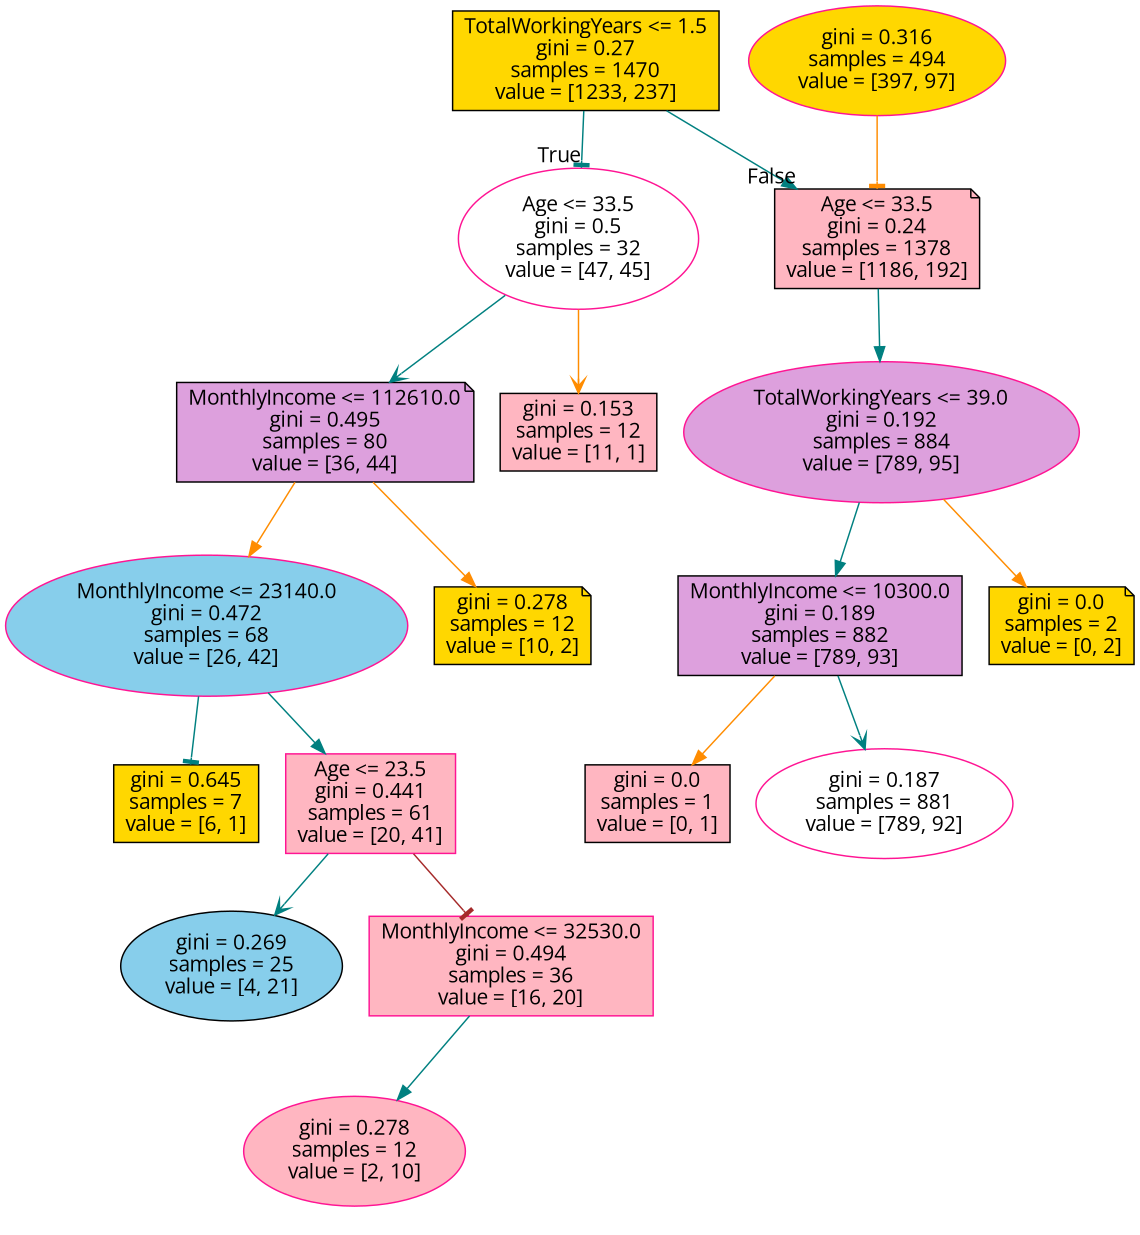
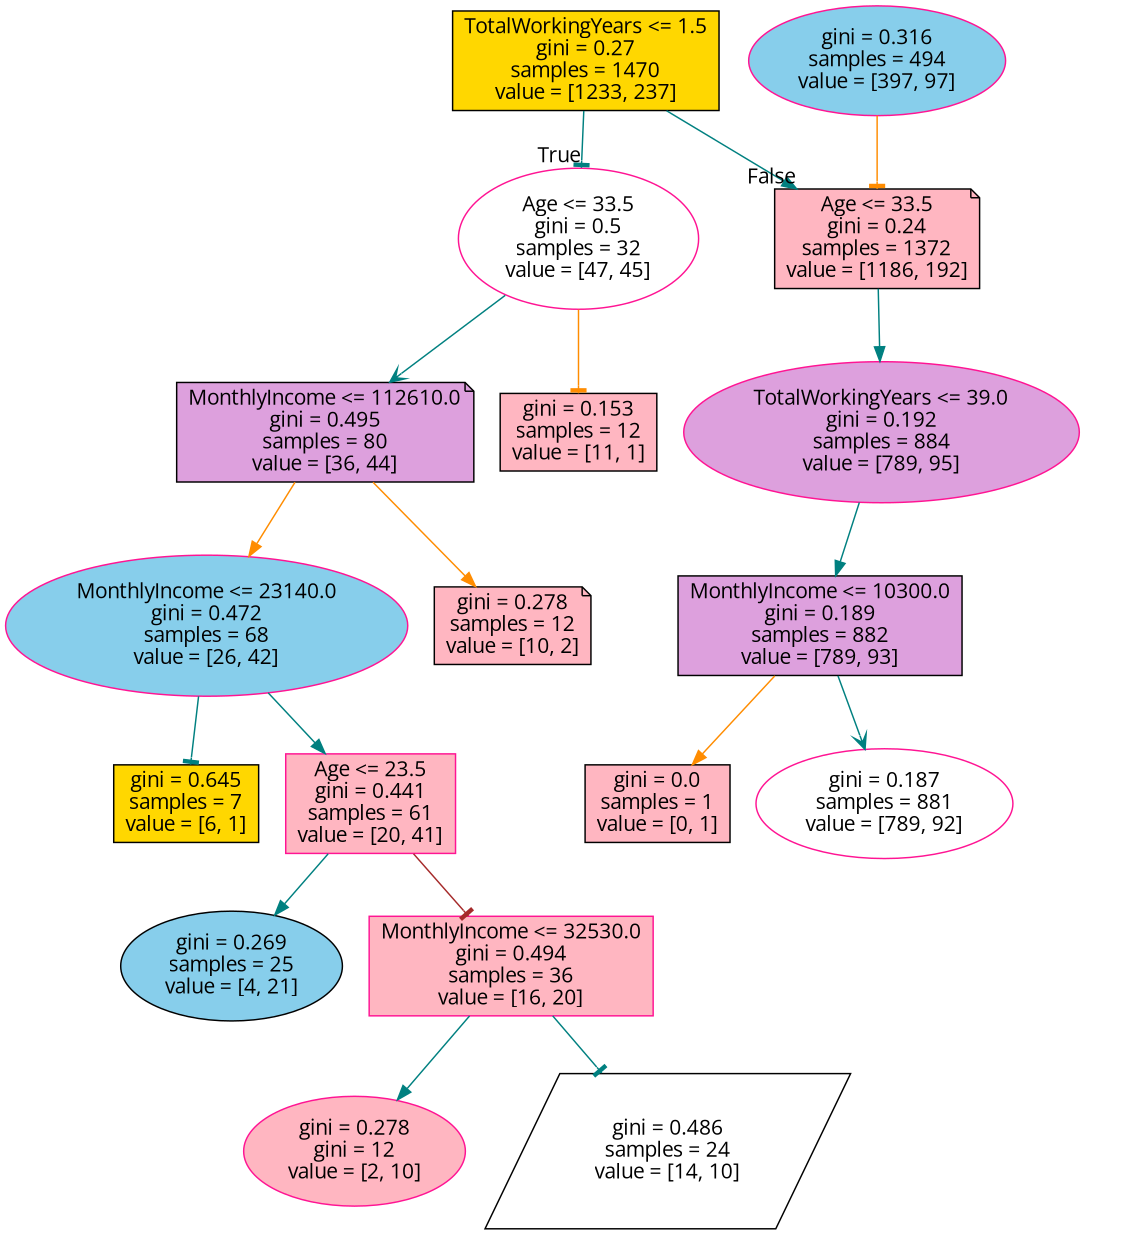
node "gini = 0.316 samples = 494 value = [397, 97]": fillcolor gold -> skyblue
node "Age <= 33.5 gini = 0.24 samples = 1378 value = [1186, 192]": label "Age <= 33.5 gini = 0.24 samples = 1378 value = [1186, 192]" -> "Age <= 33.5 gini = 0.24 samples = 1372 value = [1186, 192]"
edge "Age <= 33.5 gini = 0.5 samples = 32 value = [47, 45]" -> "gini = 0.153 samples = 12 value = [11, 1]": arrowhead vee -> tee
node "gini = 0.278 samples = 12 value = [10, 2]": fillcolor gold -> lightpink
node "gini = 0.0 samples = 2 value = [0, 2]": removed
edge "Age <= 23.5 gini = 0.441 samples = 61 value = [20, 41]" -> "gini = 0.269 samples = 25 value = [4, 21]": arrowhead vee -> normal
node "gini = 0.278 samples = 12 value = [2, 10]": label "gini = 0.278 samples = 12 value = [2, 10]" -> "gini = 0.278 gini = 12 value = [2, 10]"
node "gini = 0.486 samples = 24 value = [14, 10]": added
